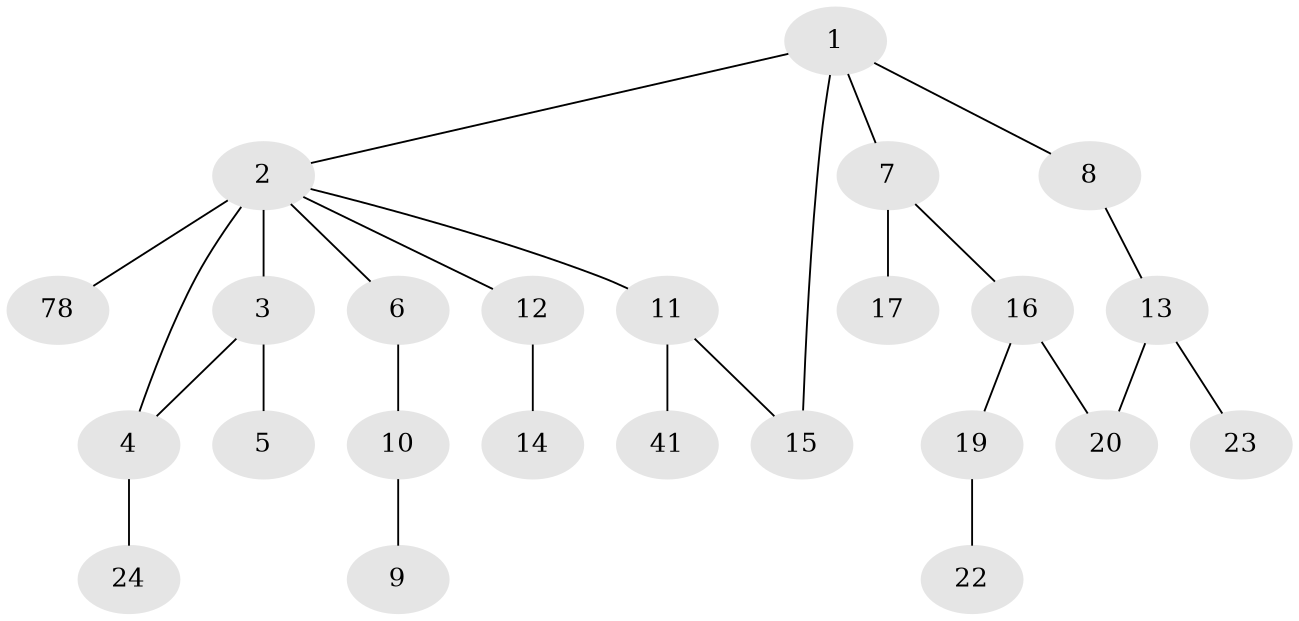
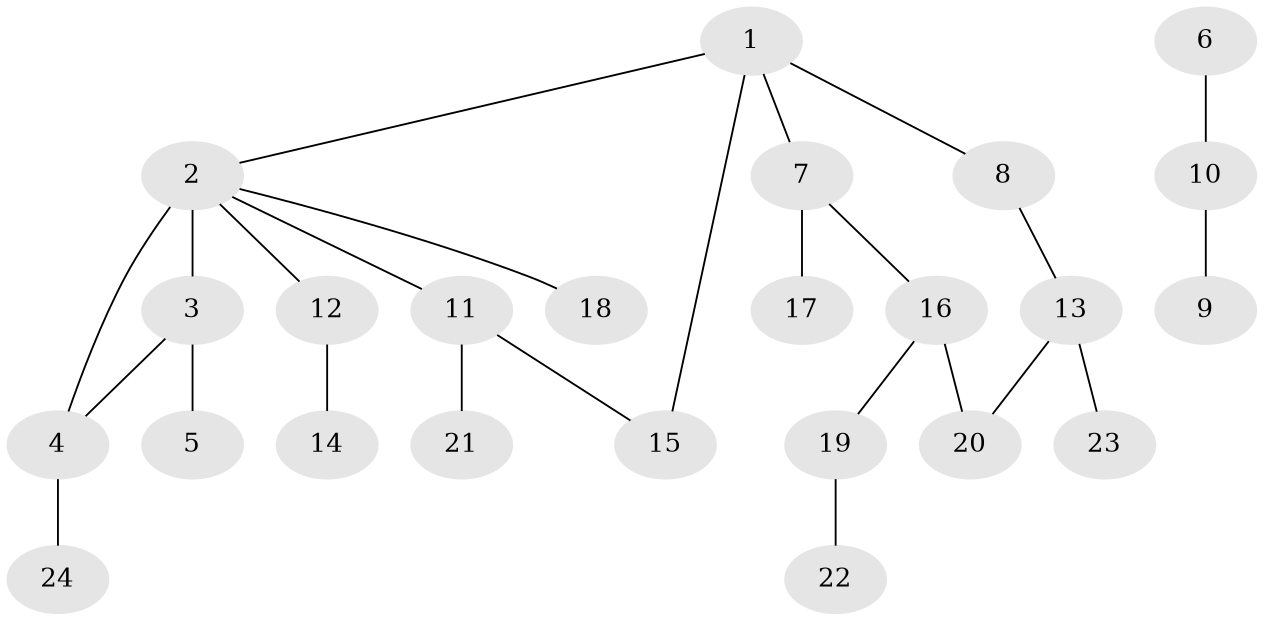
edge "2" -- "6": removed
node "78": label "78" -> "18"
node "41": label "41" -> "21"
